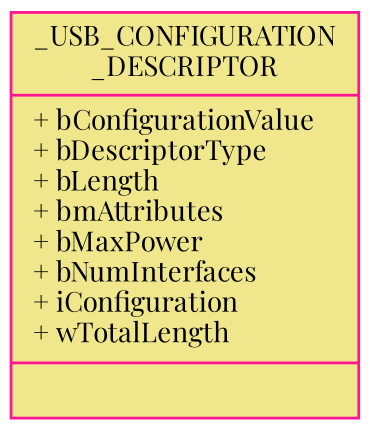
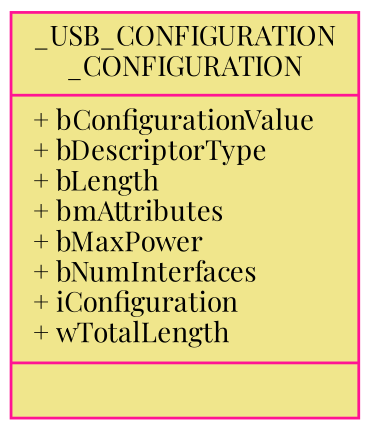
node "_USB_CONFIGURATION": text "_DESCRIPTOR" -> "_CONFIGURATION"
